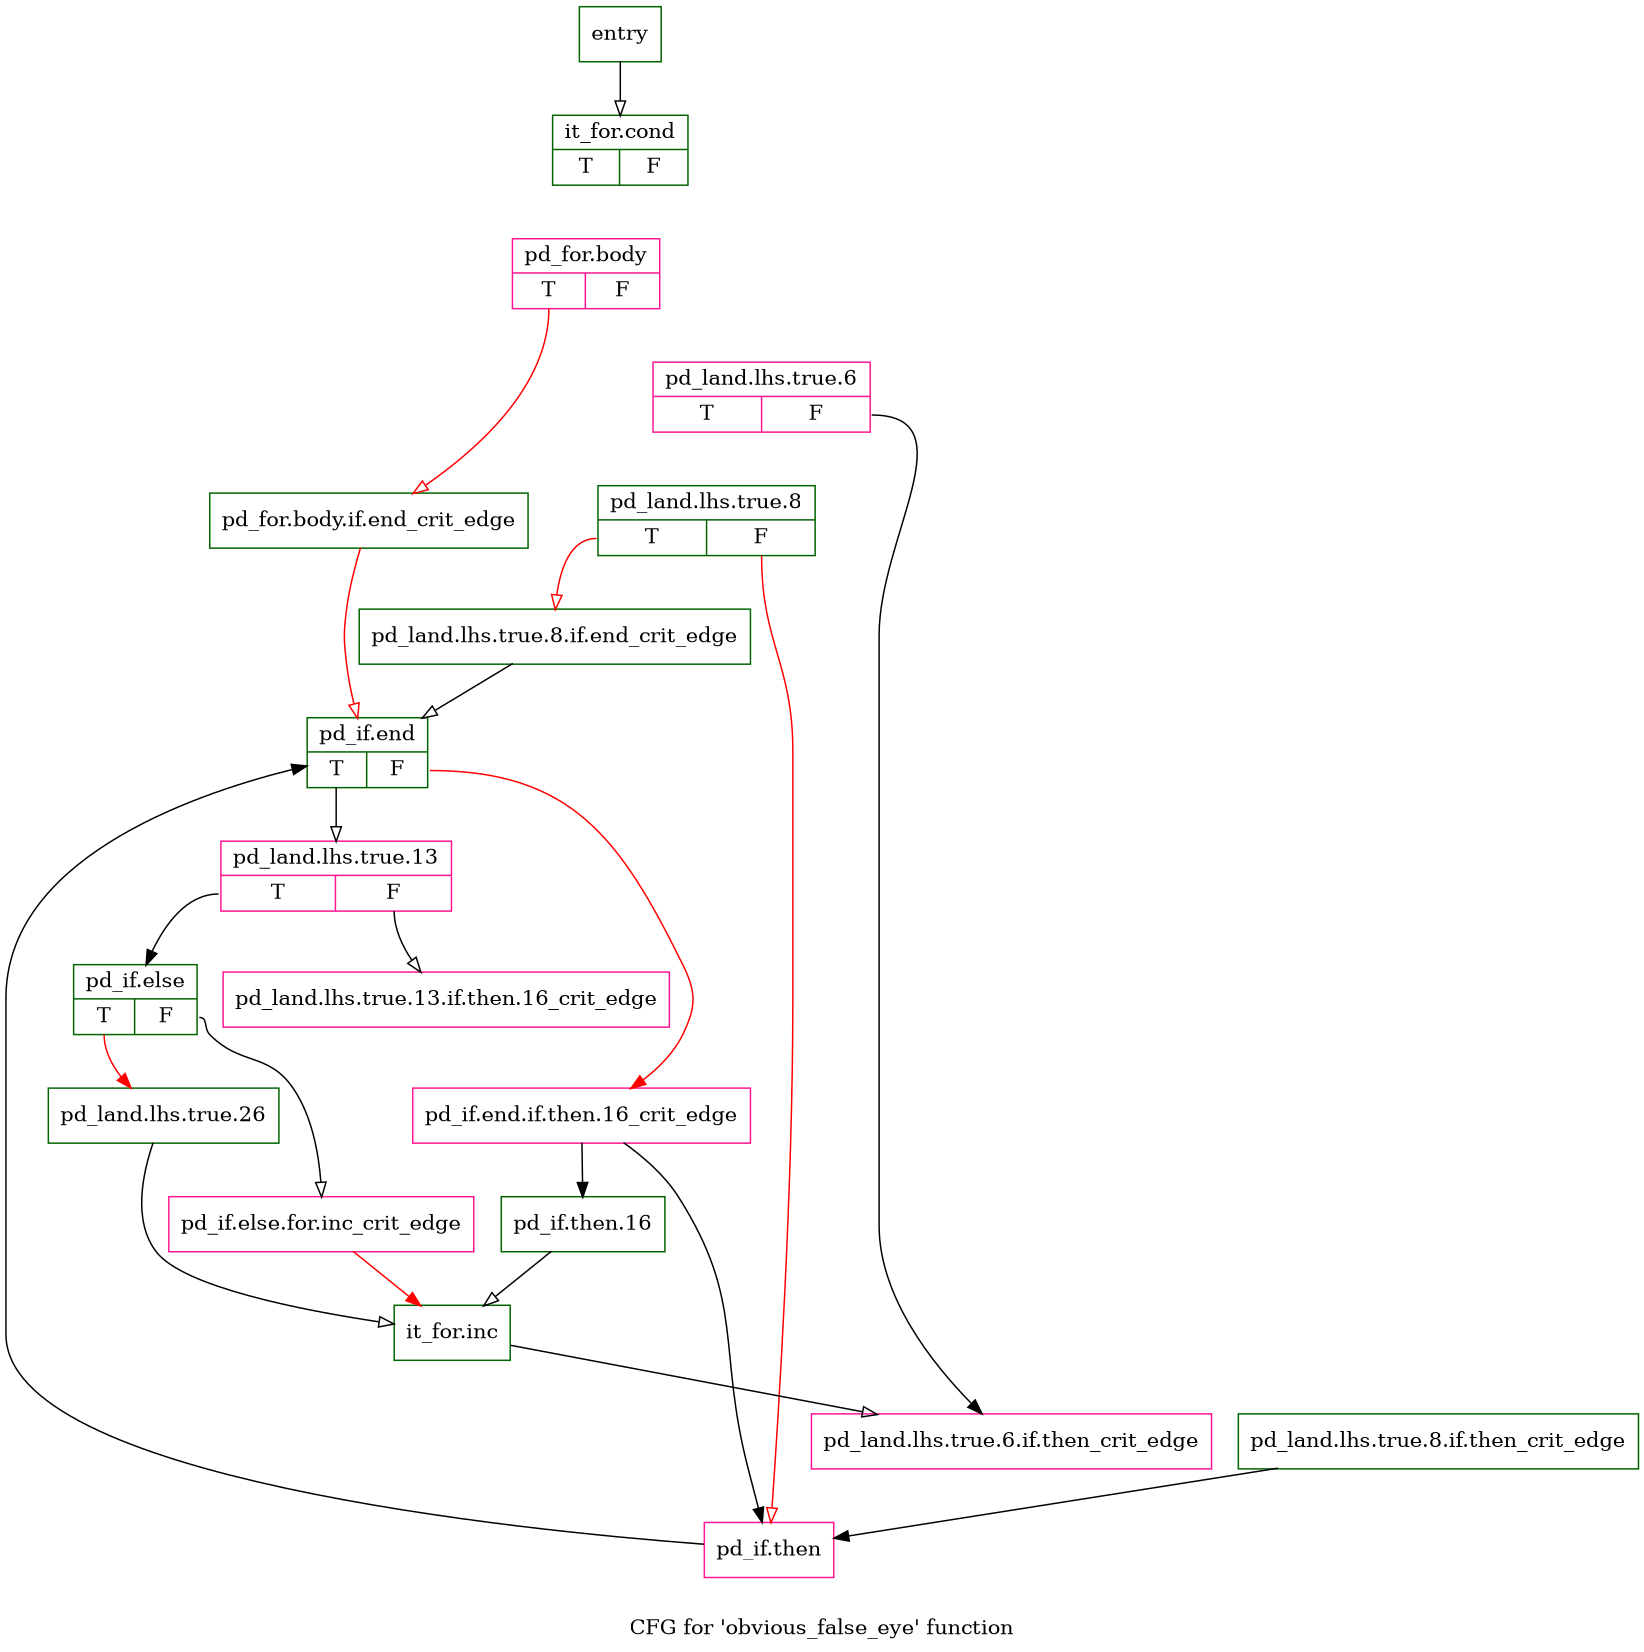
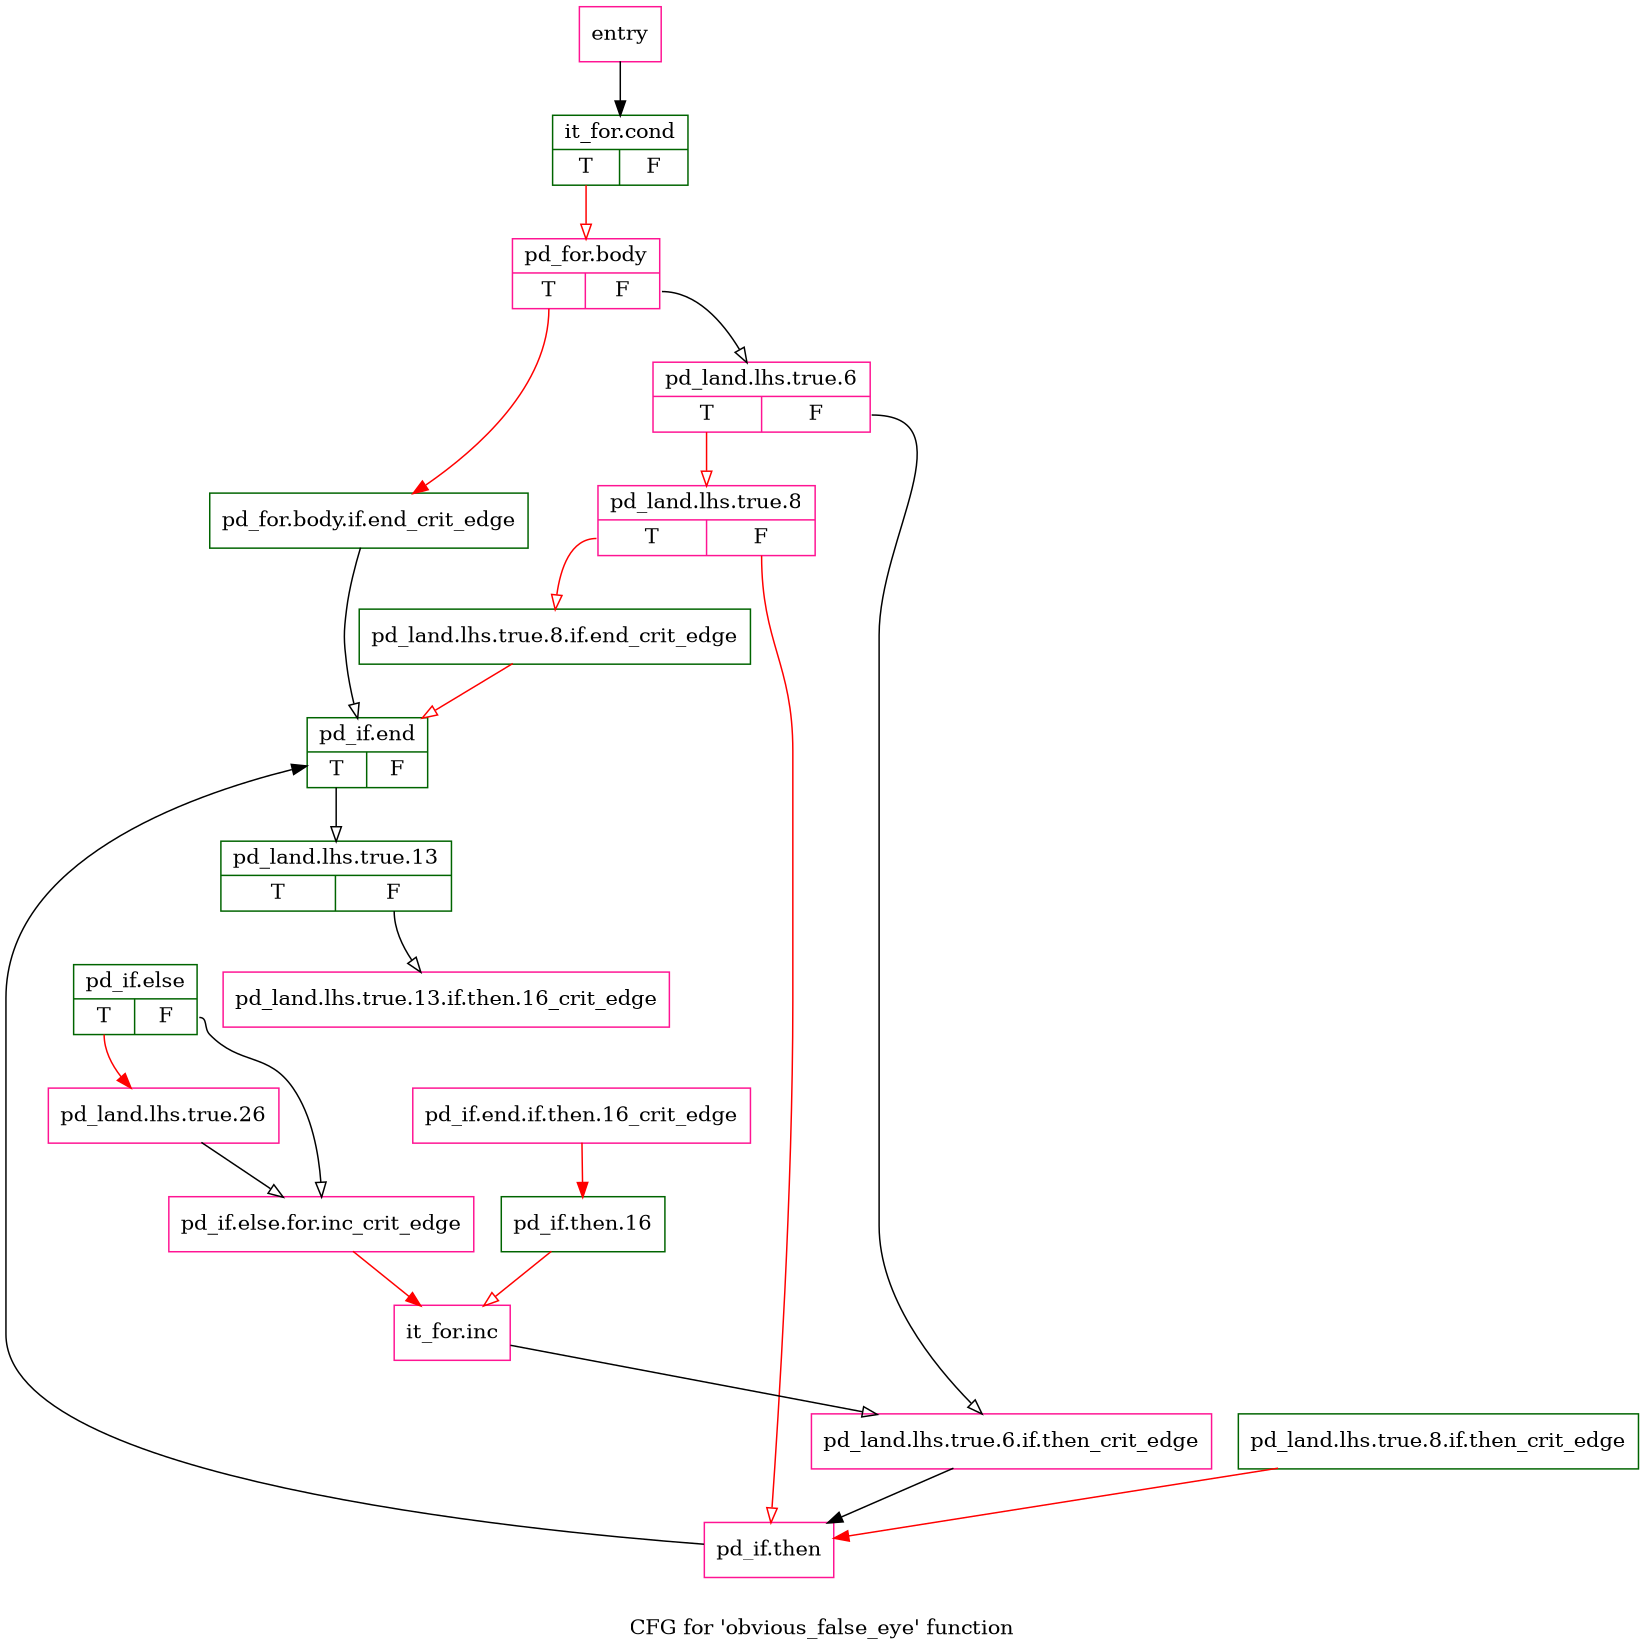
node "entry": color darkgreen -> deeppink
edge "entry" -> "it_for.cond": arrowhead onormal -> normal
edge "it_for.cond" -> "pd_for.body": added
edge "pd_for.body" -> "pd_land.lhs.true.6": added
edge "pd_for.body" -> "pd_for.body.if.end_crit_edge": arrowhead onormal -> normal
edge "pd_land.lhs.true.6" -> "pd_land.lhs.true.8": added
node "pd_land.lhs.true.8": color darkgreen -> deeppink
edge "pd_for.body.if.end_crit_edge" -> "pd_if.end": color red -> black
edge "pd_land.lhs.true.8.if.end_crit_edge" -> "pd_if.end": color black -> red
edge "pd_if.end" -> "pd_if.end.if.then.16_crit_edge": removed
node "pd_land.lhs.true.13": color deeppink -> darkgreen
edge "pd_land.lhs.true.6" -> "pd_land.lhs.true.6.if.then_crit_edge": arrowhead normal -> onormal
edge "pd_land.lhs.true.13" -> "pd_if.else": removed
node "pd_land.lhs.true.26": color darkgreen -> deeppink
edge "pd_if.end.if.then.16_crit_edge" -> "pd_if.then.16": color black -> red
edge "pd_if.then.16" -> "it_for.inc": color black -> red
edge "pd_land.lhs.true.26" -> "it_for.inc": now "pd_land.lhs.true.26" -> "pd_if.else.for.inc_crit_edge"
edge "pd_if.end.if.then.16_crit_edge" -> "pd_if.then": now "pd_land.lhs.true.6.if.then_crit_edge" -> "pd_if.then"
node "it_for.inc": color darkgreen -> deeppink
edge "pd_land.lhs.true.8.if.then_crit_edge" -> "pd_if.then": color black -> red
